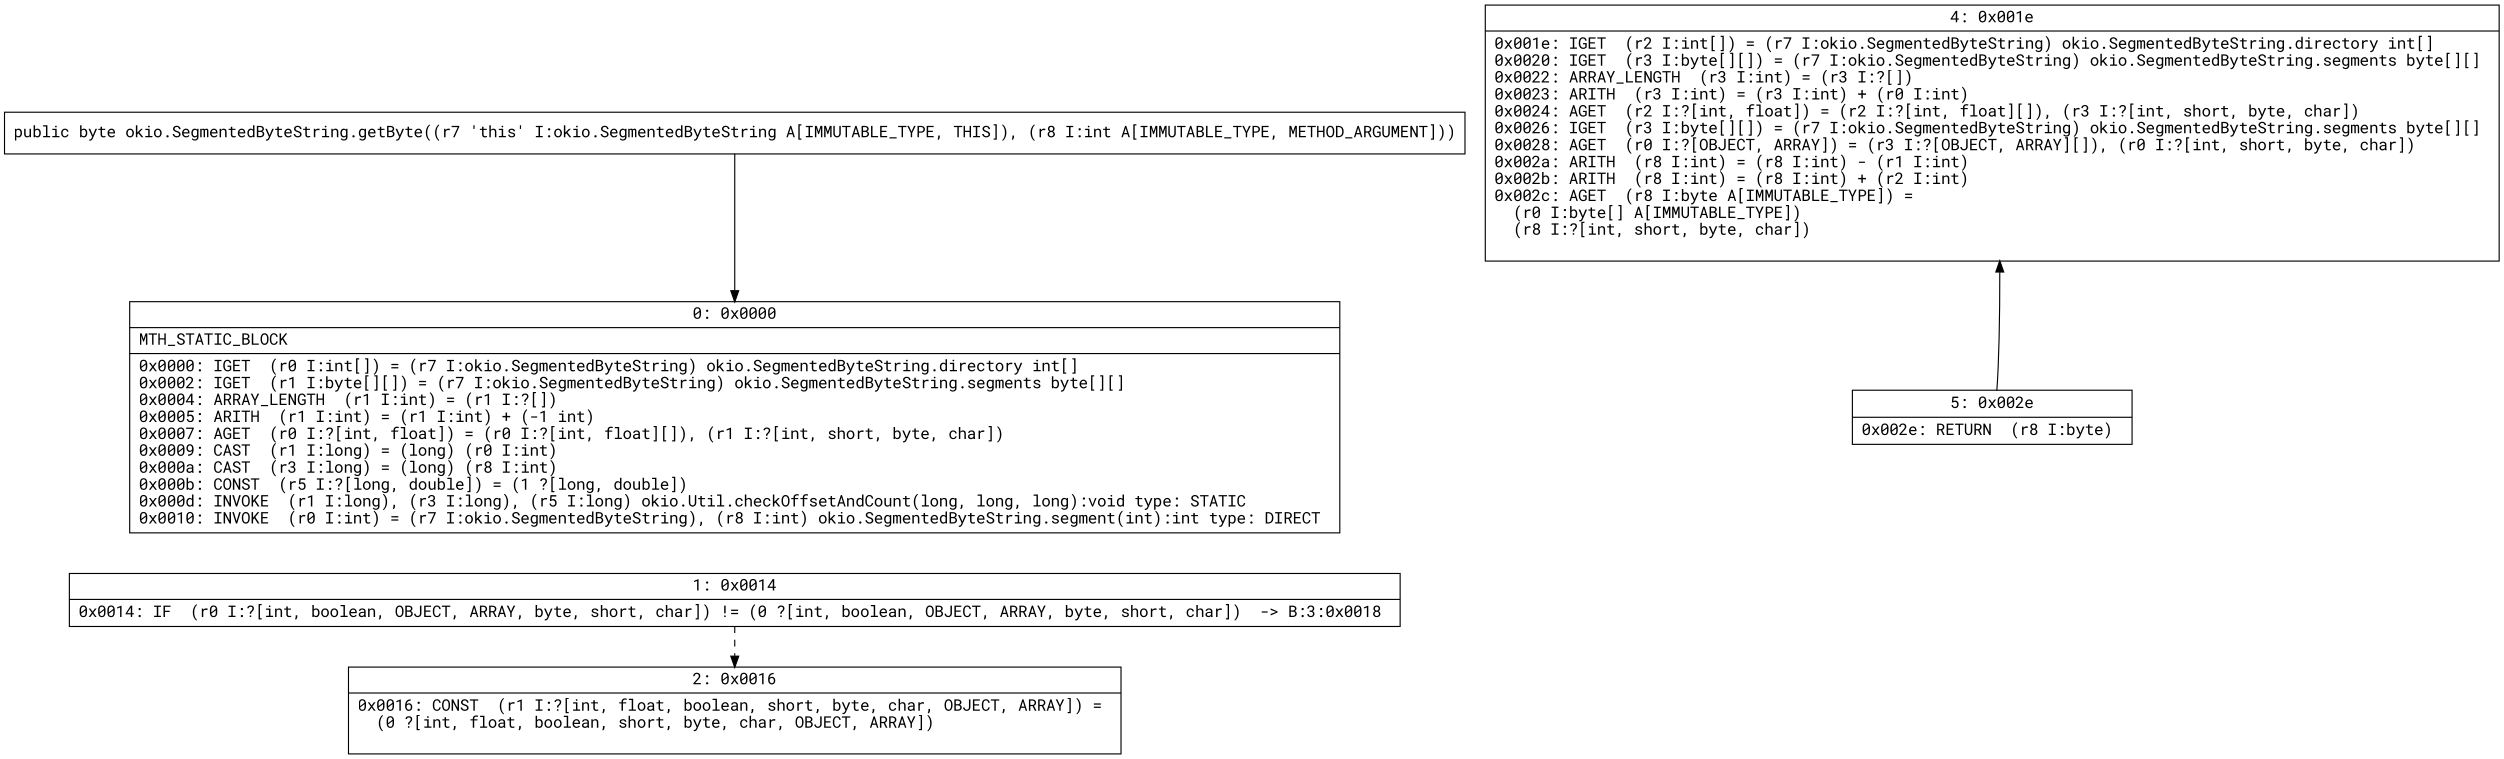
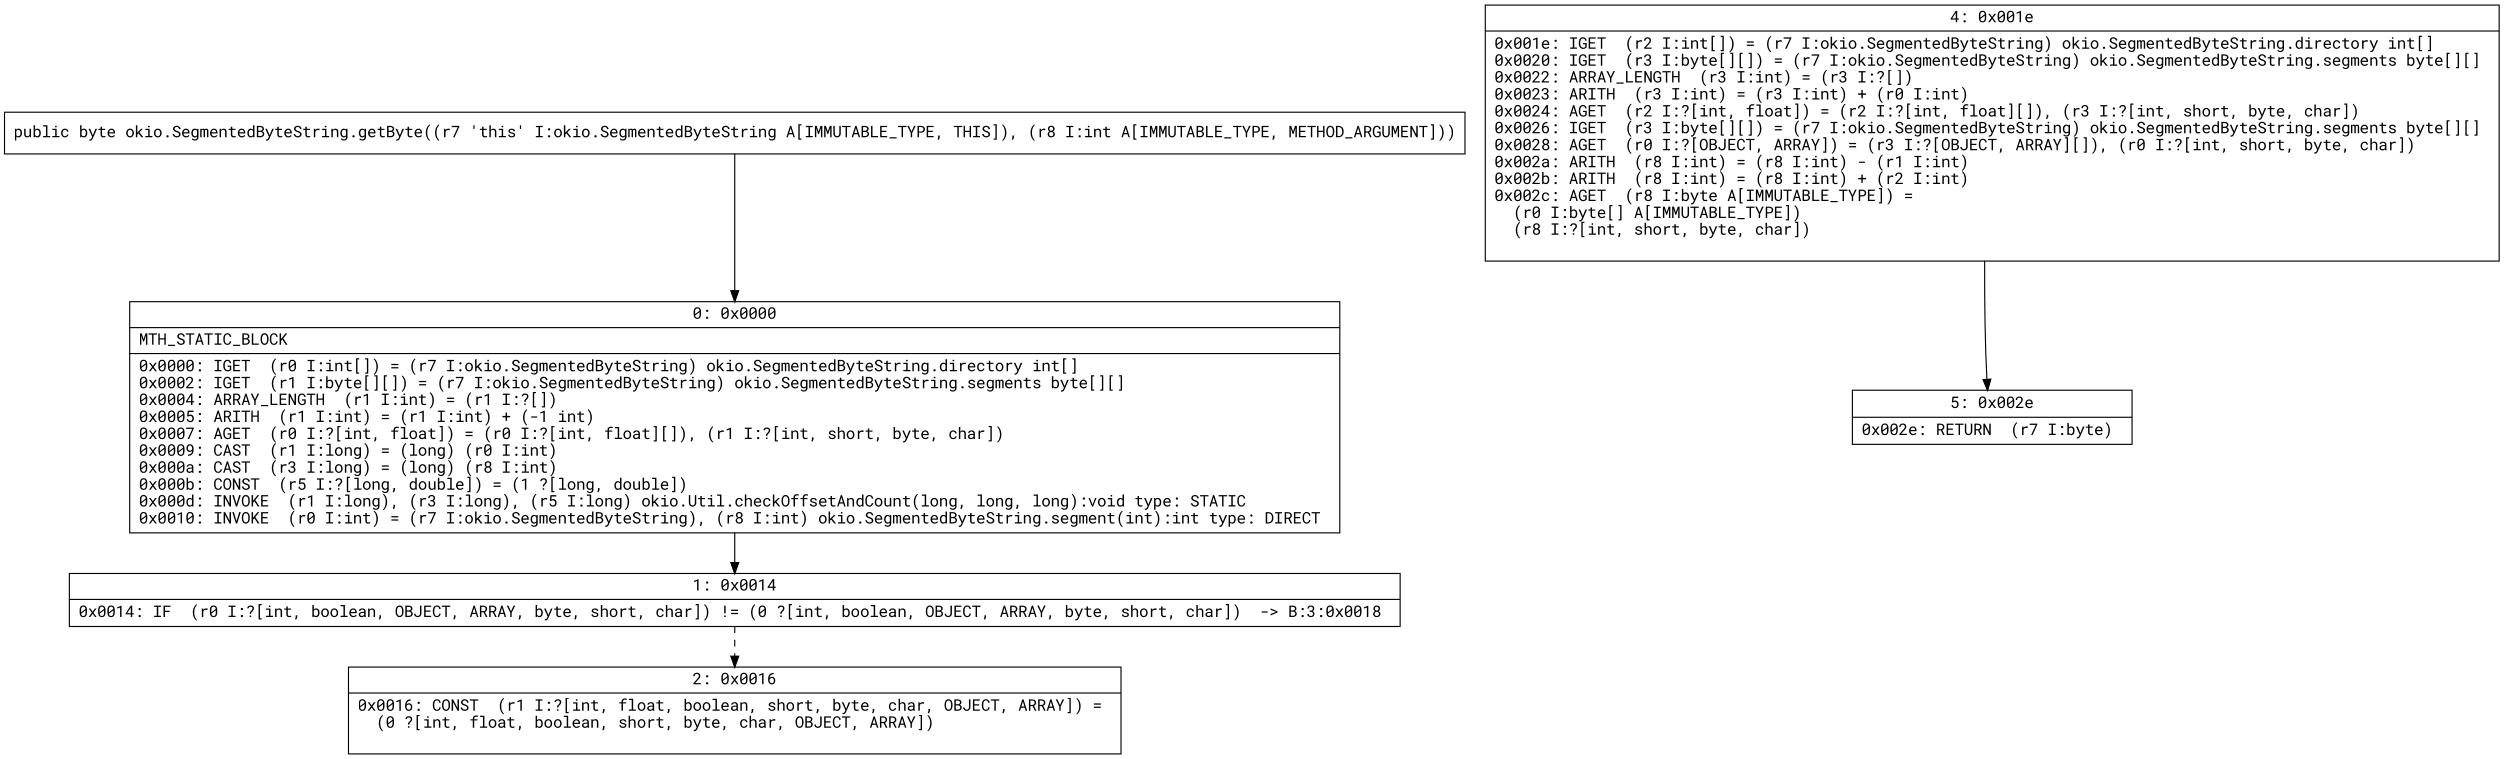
edge "5: 0x002e" -> "4: 0x001e": reversed
node "5: 0x002e": text "0x002e: RETURN  (r8 I:byte)" -> "0x002e: RETURN  (r7 I:byte)"
edge "0: 0x0000" -> "1: 0x0014": added
